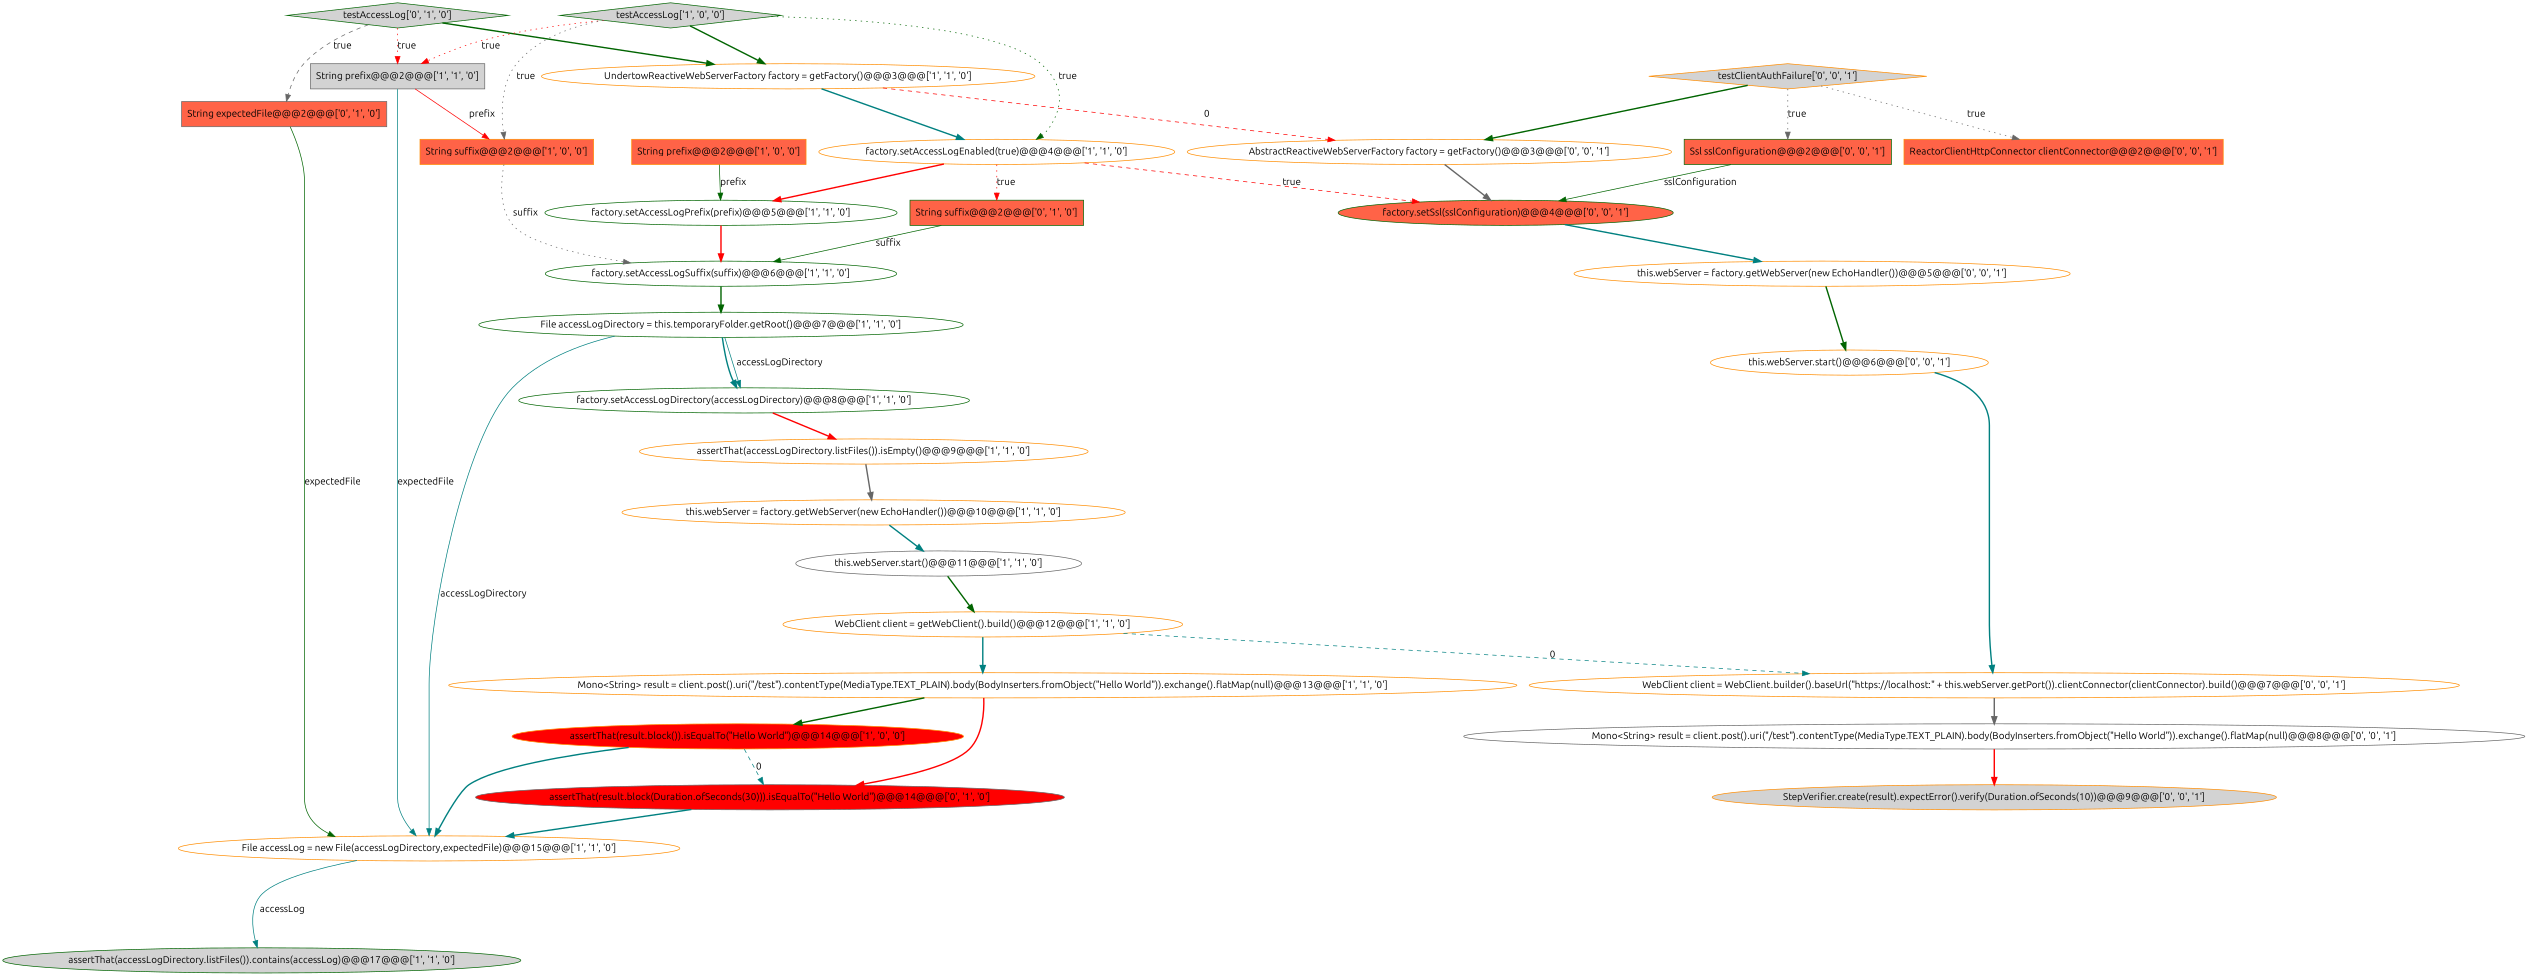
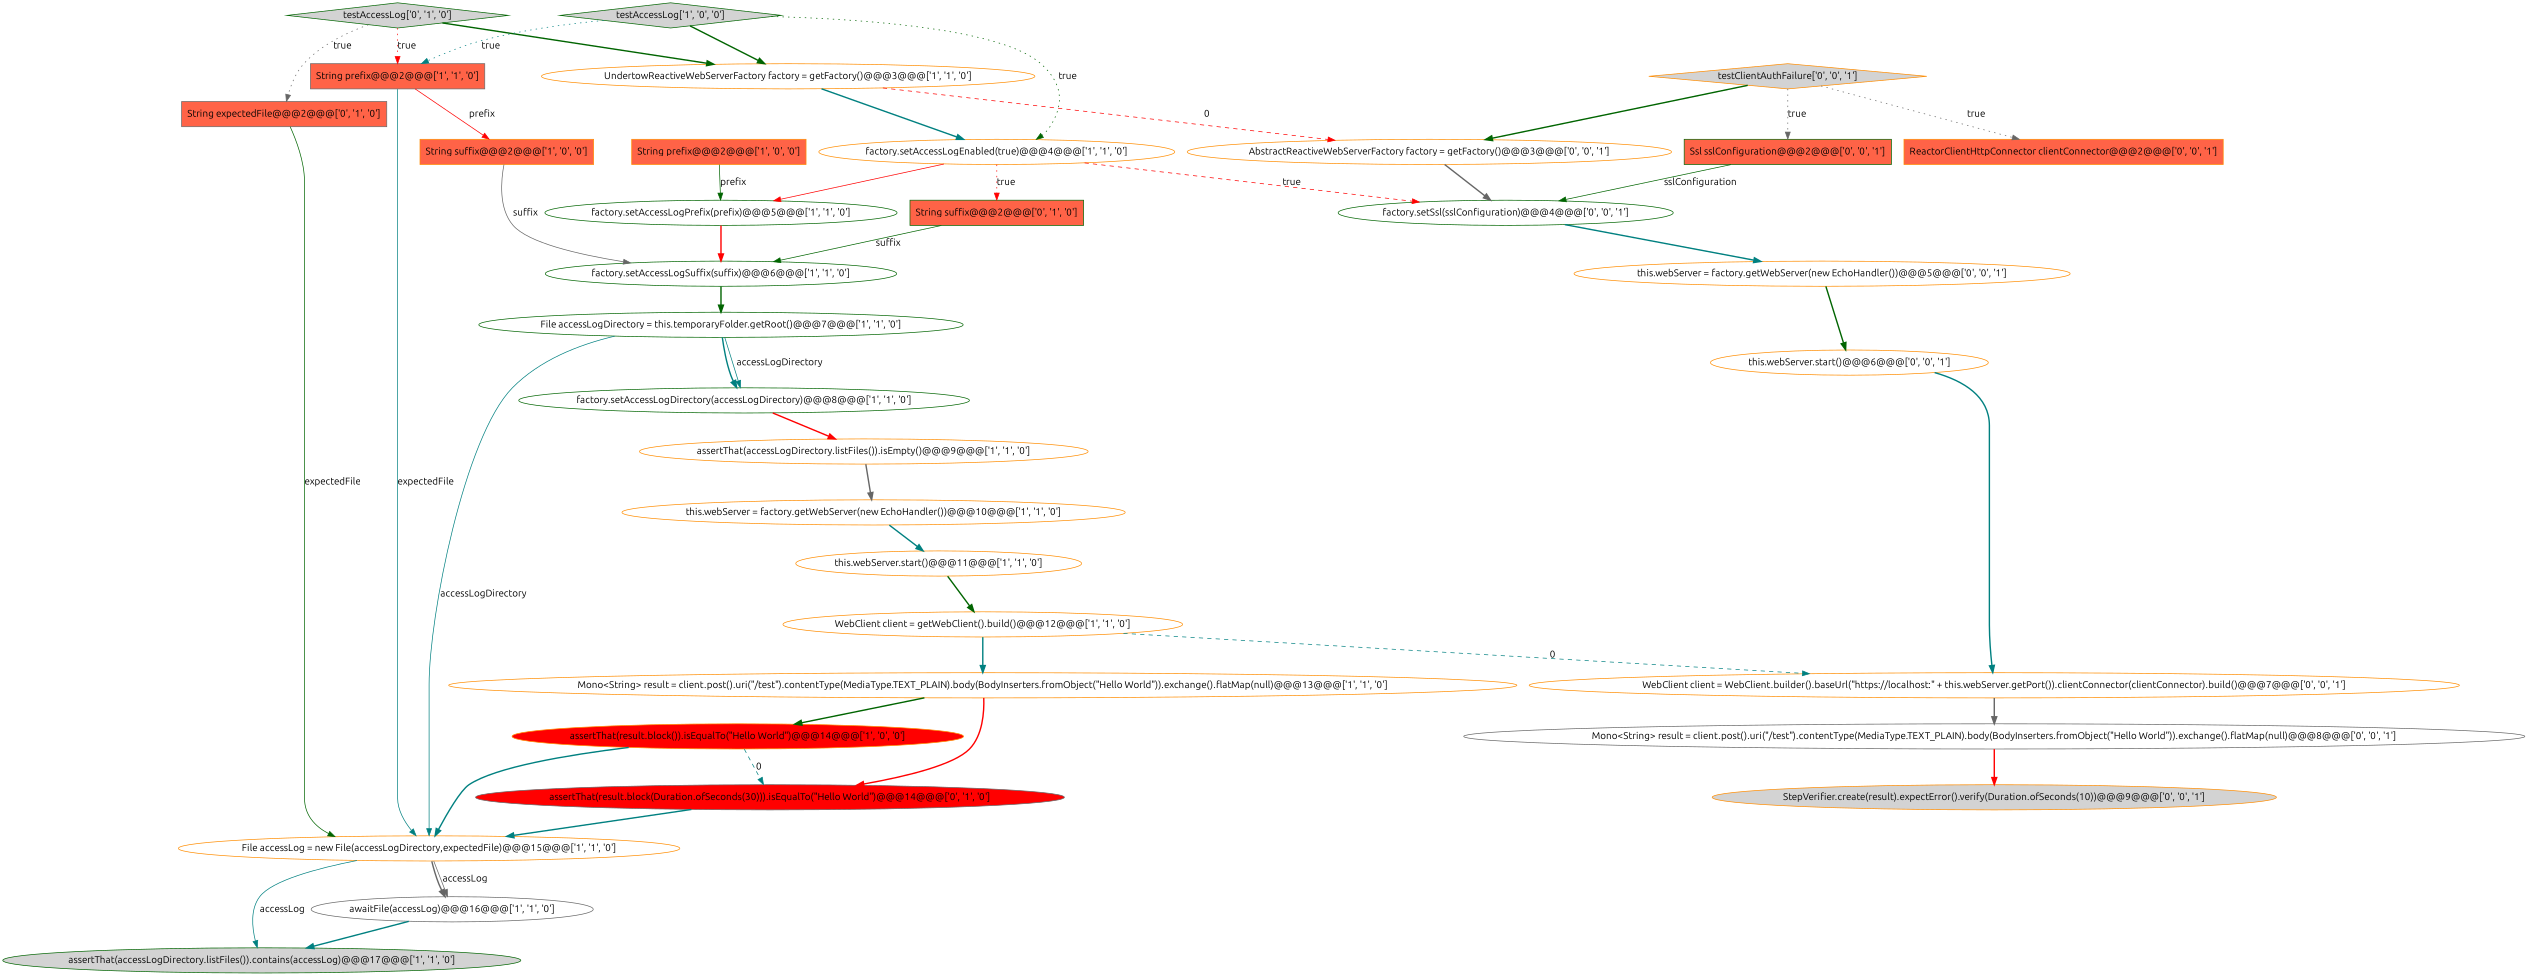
edge "testAccessLog['1', '0', '0']" -> "String prefix@@@2@@@['1', '1', '0']": color red -> teal
edge "testAccessLog['0', '1', '0']" -> "String expectedFile@@@2@@@['0', '1', '0']": style dashed -> dotted
edge "testAccessLog['1', '0', '0']" -> "String suffix@@@2@@@['1', '0', '0']": removed, label "true"
node "String prefix@@@2@@@['1', '1', '0']": fillcolor lightgray -> tomato
edge "factory.setAccessLogEnabled(true)@@@4@@@['1', '1', '0']" -> "factory.setAccessLogPrefix(prefix)@@@5@@@['1', '1', '0']": style bold -> solid
node "factory.setSsl(sslConfiguration)@@@4@@@['0', '0', '1']": fillcolor tomato -> white
edge "String suffix@@@2@@@['1', '0', '0']" -> "factory.setAccessLogSuffix(suffix)@@@6@@@['1', '1', '0']": style dotted -> solid
node "this.webServer.start()@@@11@@@['1', '1', '0']": color gray40 -> darkorange
node "awaitFile(accessLog)@@@16@@@['1', '1', '0']": added
